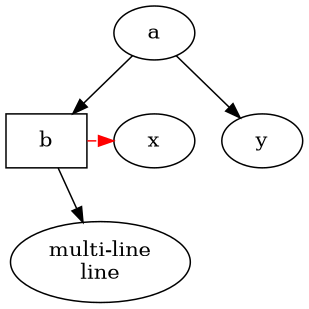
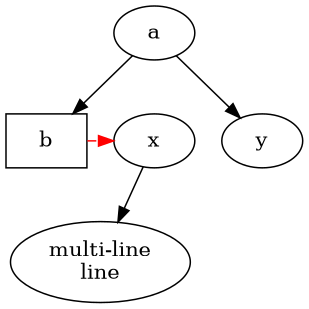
edge "b" -> "multi-line line": now "x" -> "multi-line line"
